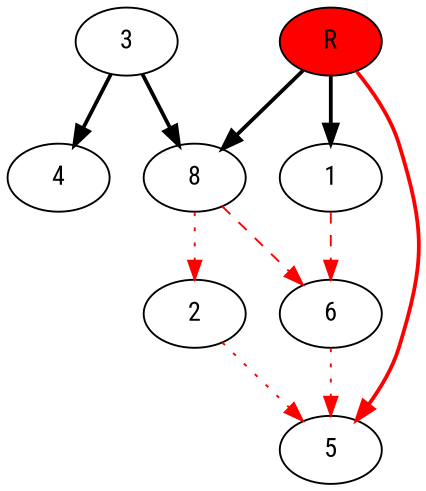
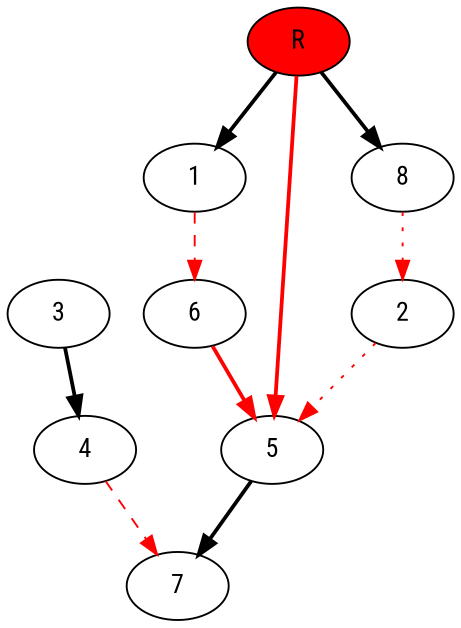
edge "3" -> "8": removed
edge "8" -> "6": removed
edge "6" -> "5": style dotted -> bold
node "7": added
